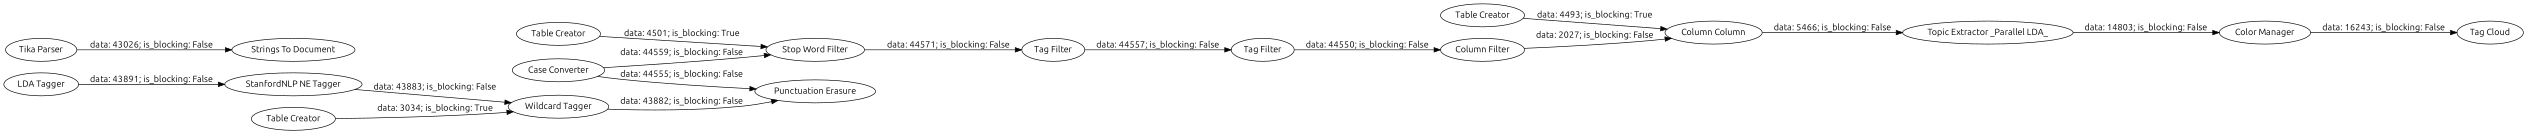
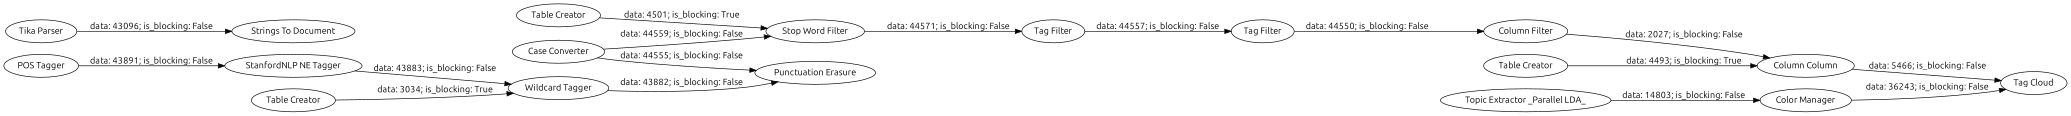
edge "Color Manager" -> "Tag Cloud": label "data: 16243; is_blocking: False" -> "data: 36243; is_blocking: False"
edge "Column Column" -> "Topic Extractor _Parallel LDA_": now "Column Column" -> "Tag Cloud"
edge "Tika Parser" -> "Strings To Document": label "data: 43026; is_blocking: False" -> "data: 43096; is_blocking: False"
node "LDA Tagger": label "LDA Tagger" -> "POS Tagger"
